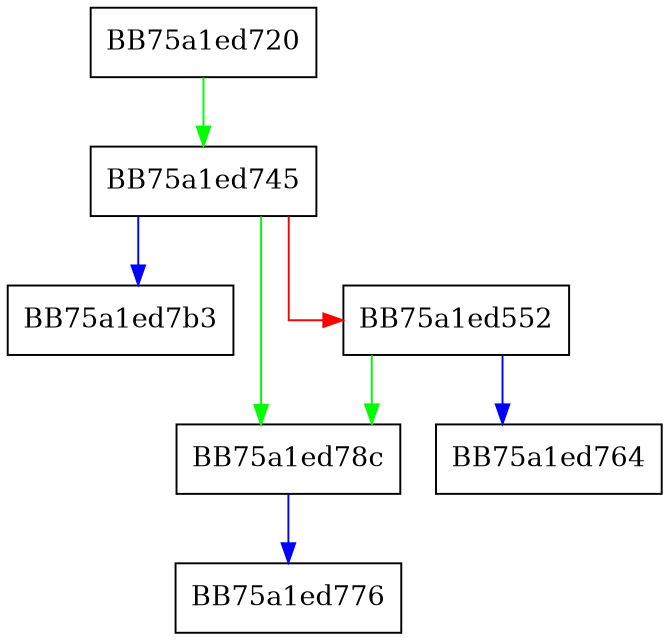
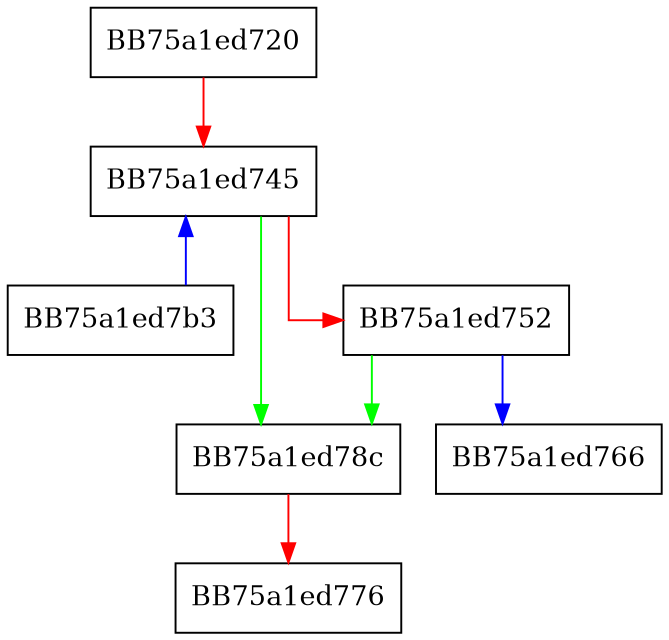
edge "BB75a1ed720" -> "BB75a1ed745": color green -> red
edge "BB75a1ed745" -> "BB75a1ed7b3": reversed
node "BB75a1ed552": label "BB75a1ed552" -> "BB75a1ed752"
node "BB75a1ed764": label "BB75a1ed764" -> "BB75a1ed766"
edge "BB75a1ed78c" -> "BB75a1ed776": color blue -> red
